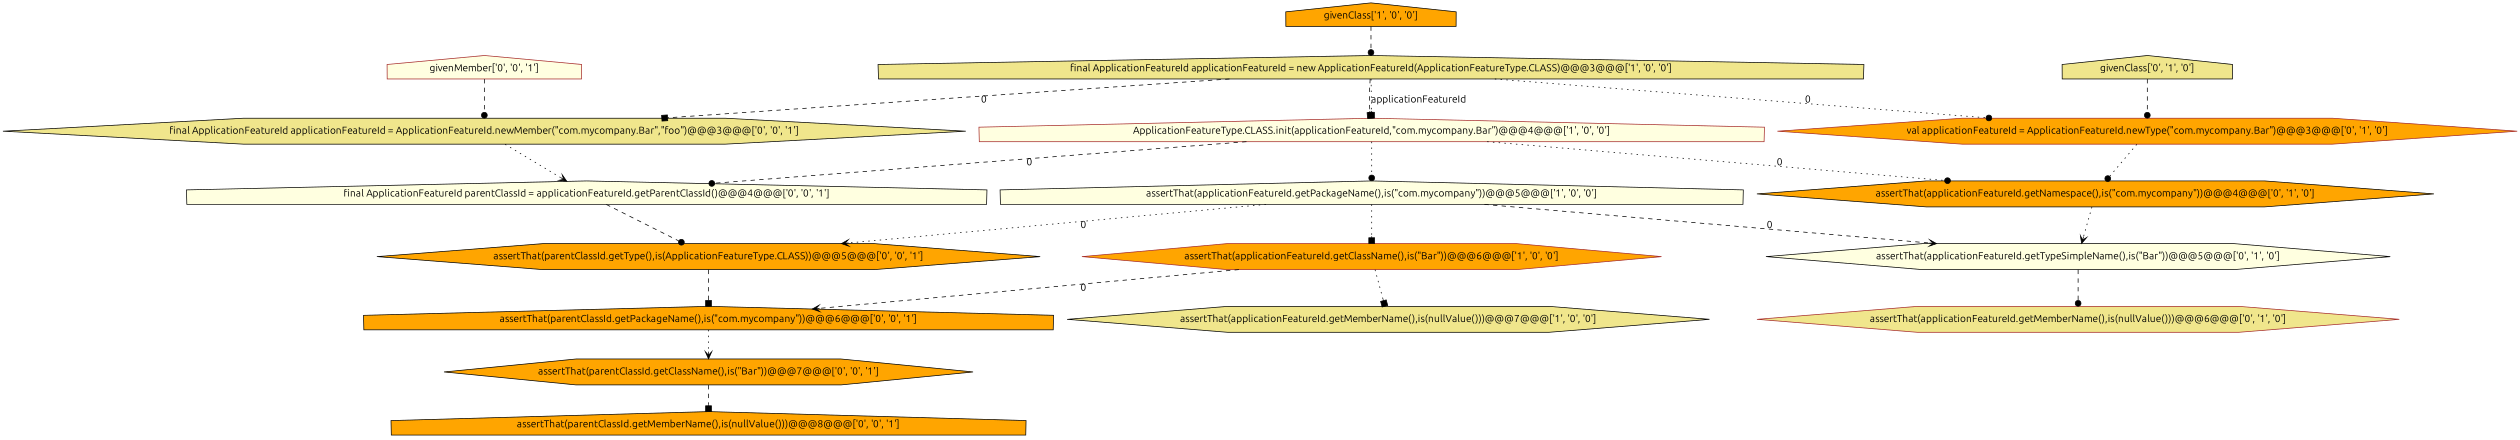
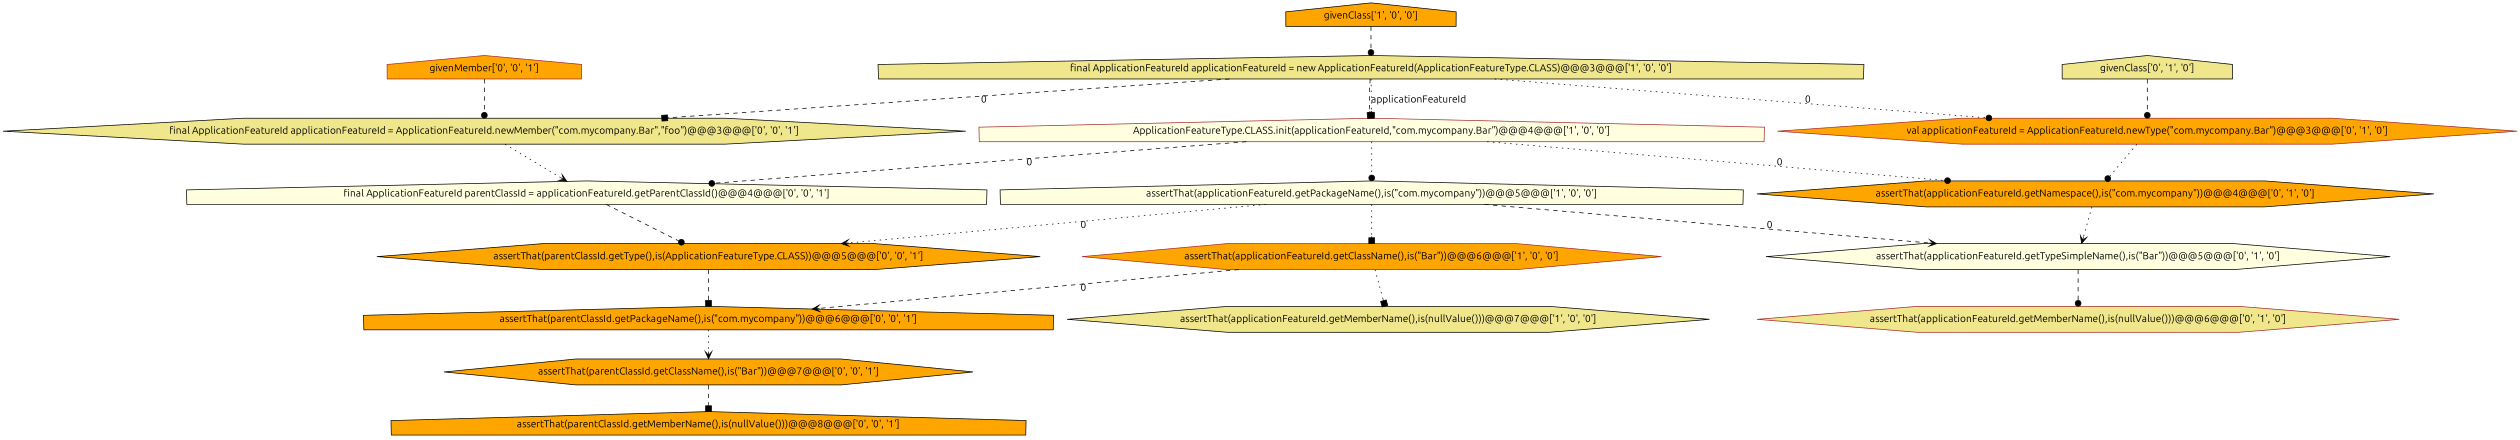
node "givenMember['0', '0', '1']": fillcolor lightyellow -> orange
